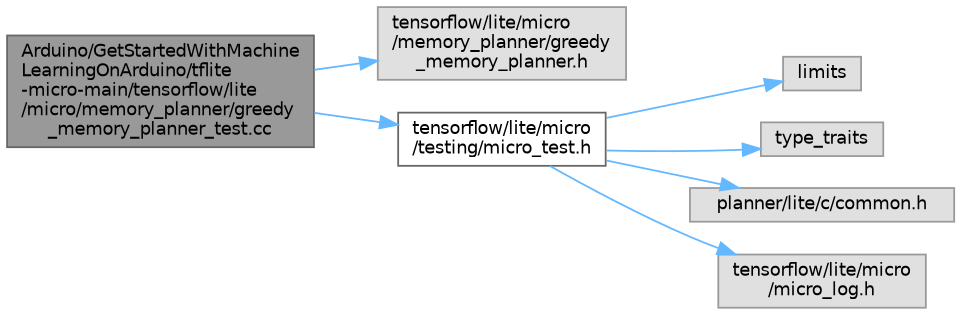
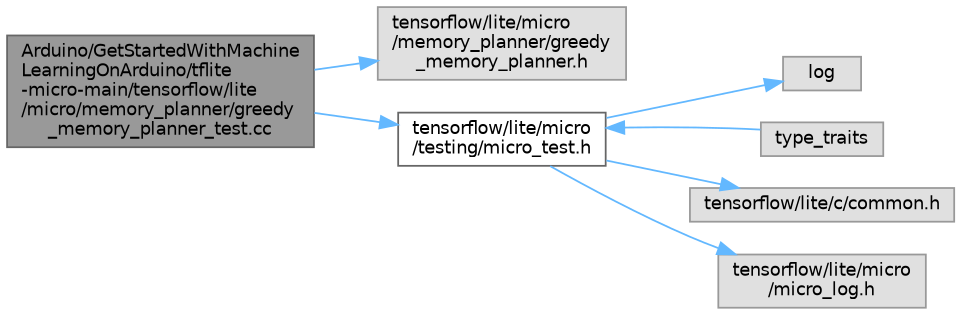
node "limits": label "limits" -> "log"
edge "tensorflow/lite/micro /testing/micro_test.h" -> "type_traits": reversed
node "planner/lite/c/common.h": label "planner/lite/c/common.h" -> "tensorflow/lite/c/common.h"
